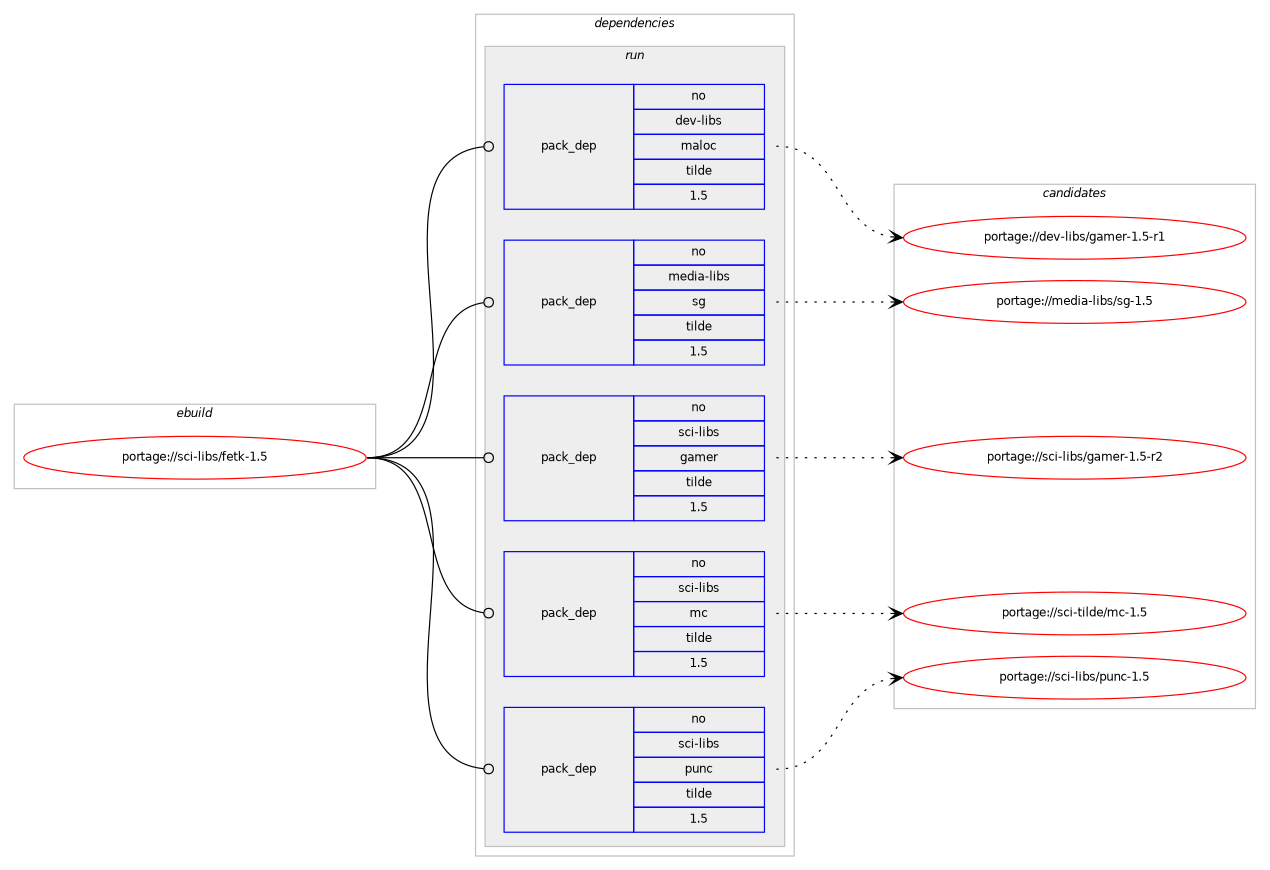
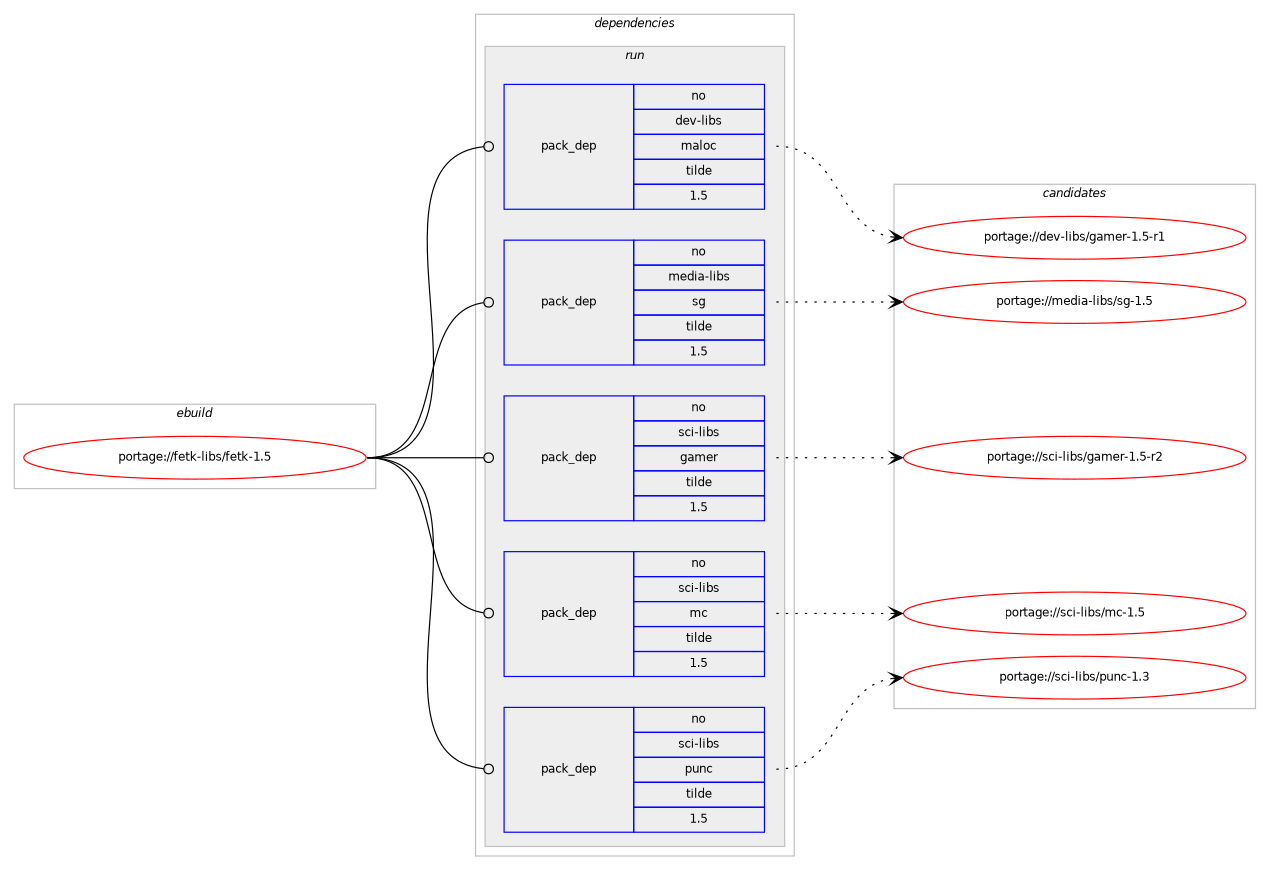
node "portage://sci-libs/fetk-1.5": label "portage://sci-libs/fetk-1.5" -> "portage://fetk-libs/fetk-1.5"
node "portage://sci-tilde/mc-1.5": label "portage://sci-tilde/mc-1.5" -> "portage://sci-libs/mc-1.5"
node "portage://sci-libs/punc-1.5": label "portage://sci-libs/punc-1.5" -> "portage://sci-libs/punc-1.3"
